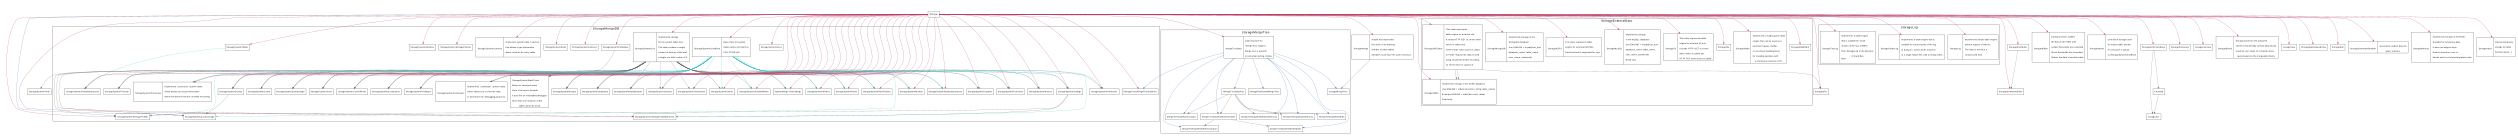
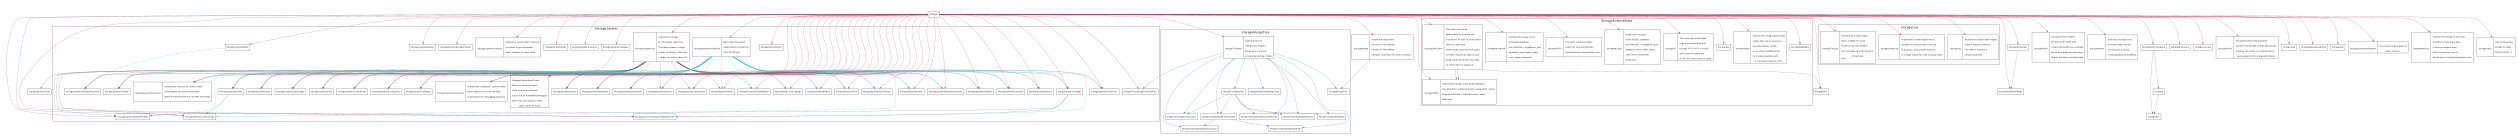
cluster "StroageMongoDB": label "StroageMongoDB" -> "StorageSystem"
node "StorageSystemColumns": text "that allows to get information" -> "set allows to get information"
